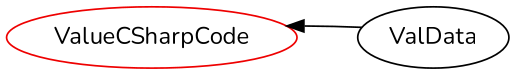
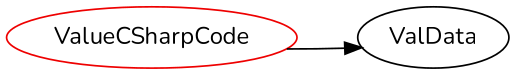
edge "ValData" -> "ValueCSharpCode": reversed
